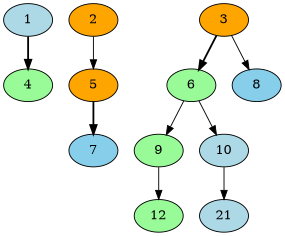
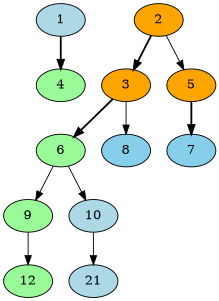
edge "2" -> "3": added
